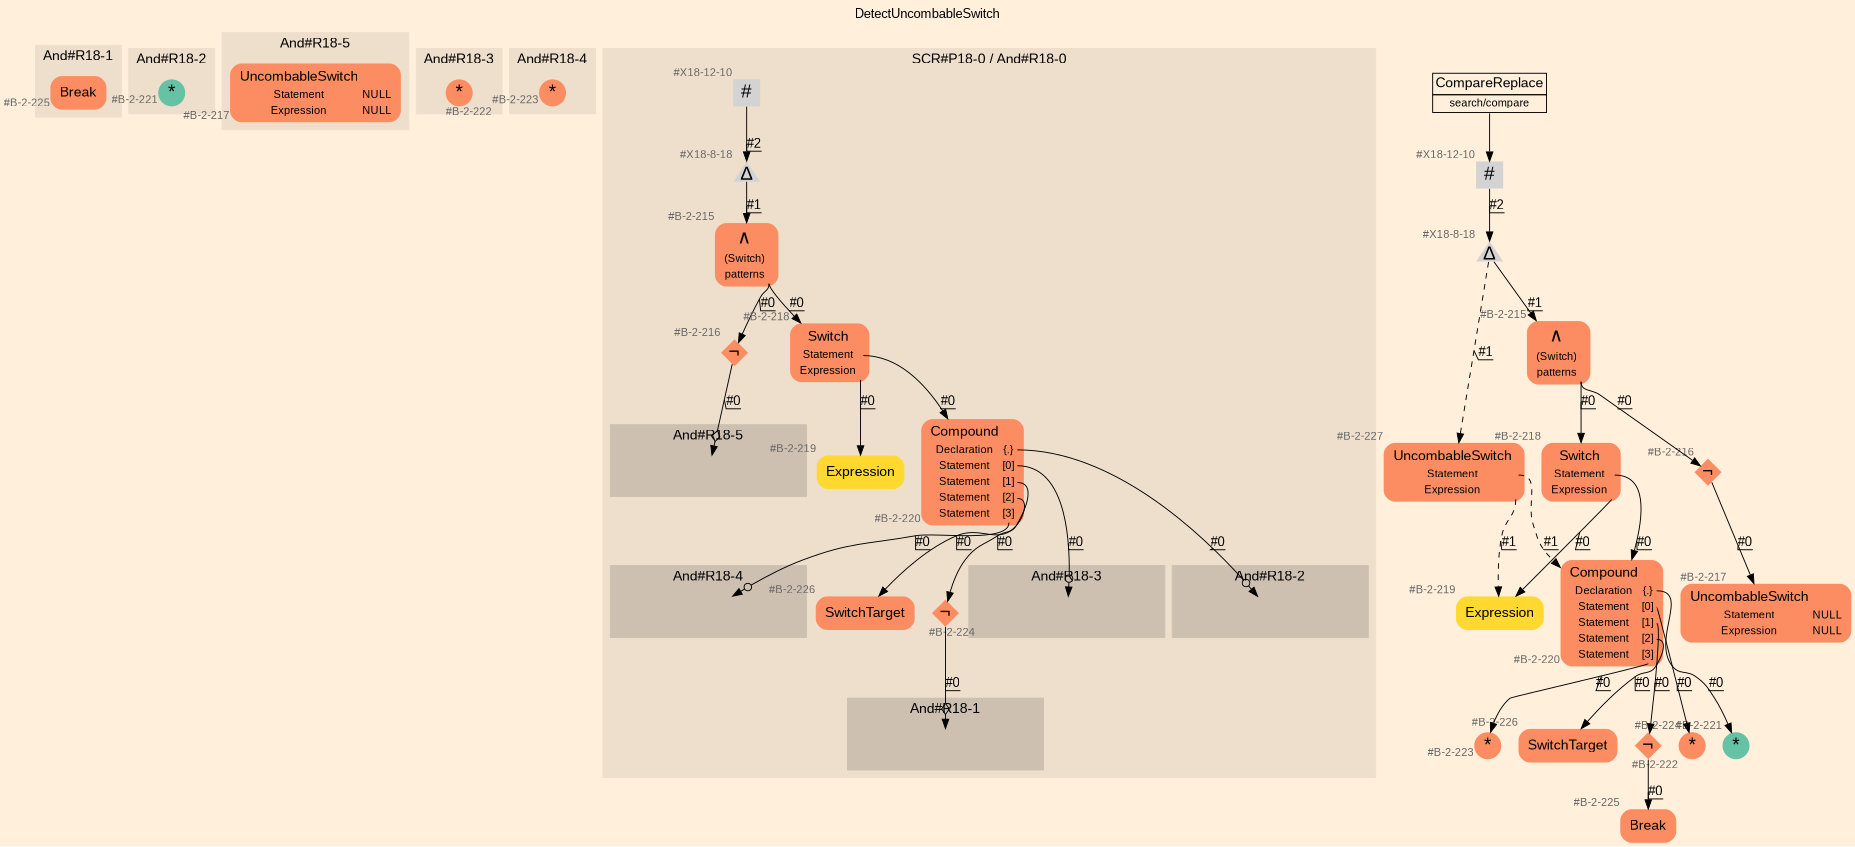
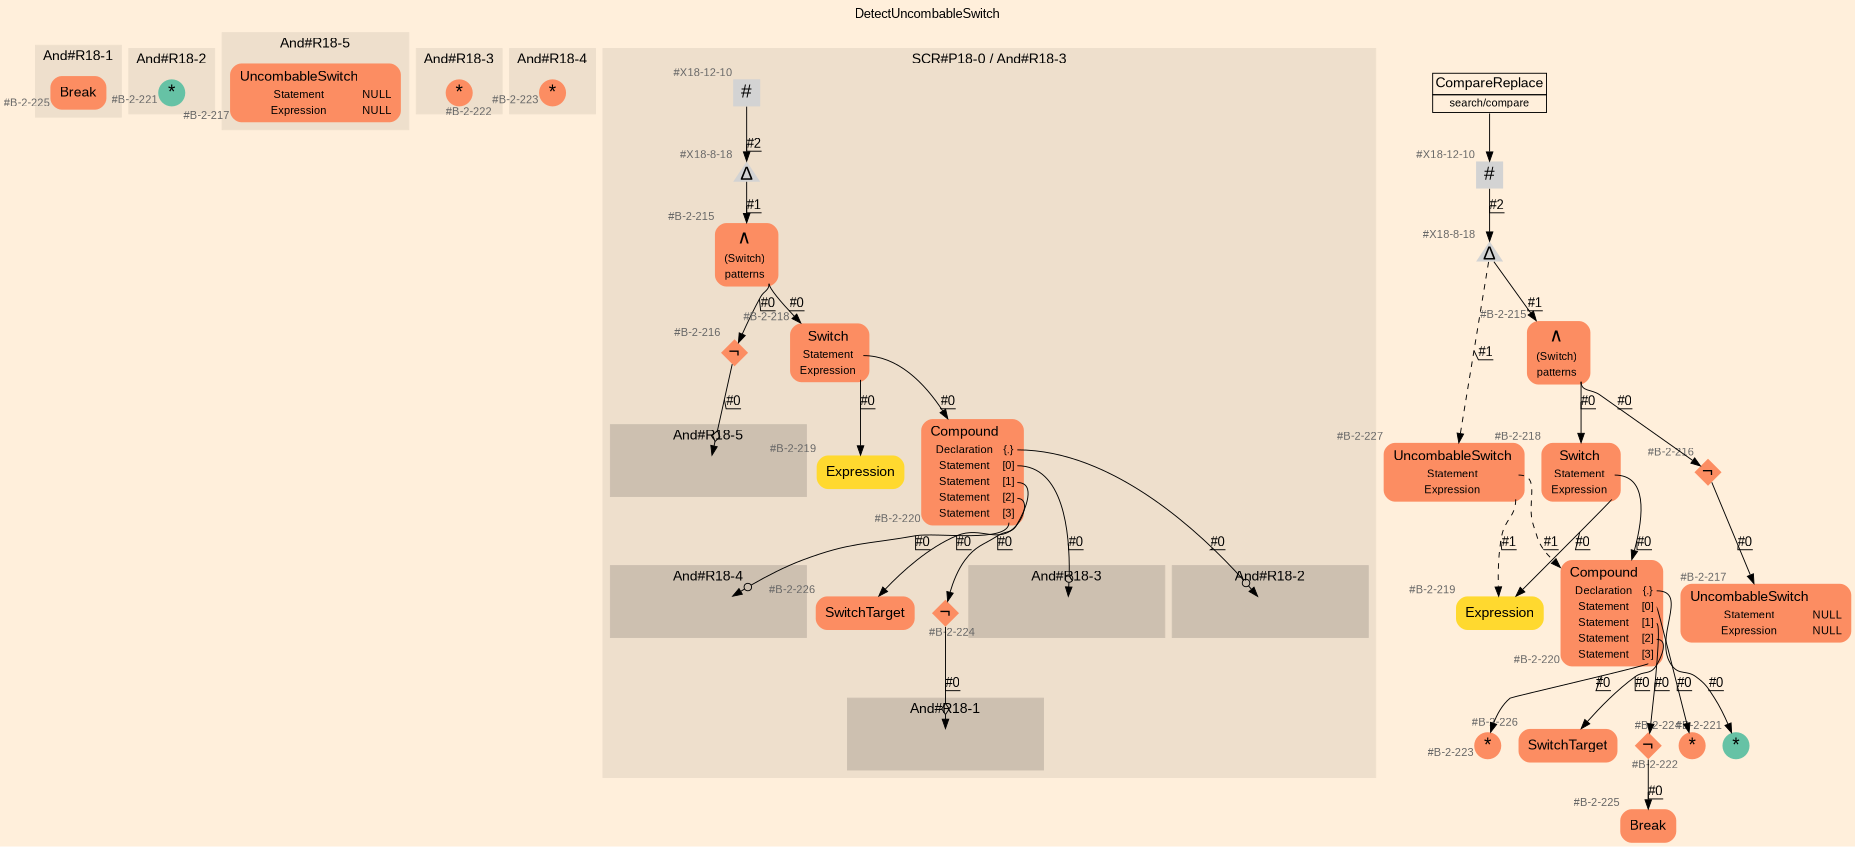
cluster "SCR#P18-0 / And#R18-0": label "SCR#P18-0 / And#R18-0" -> "SCR#P18-0 / And#R18-3"
